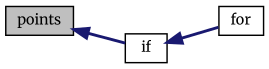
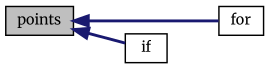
edge "for" -> "if": now "for" -> "points"
